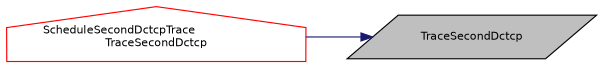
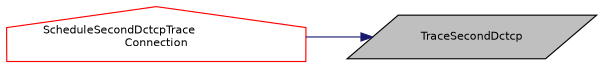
node "ScheduleSecondDctcpTrace TraceSecondDctcp": label "ScheduleSecondDctcpTrace TraceSecondDctcp" -> "ScheduleSecondDctcpTrace Connection"
